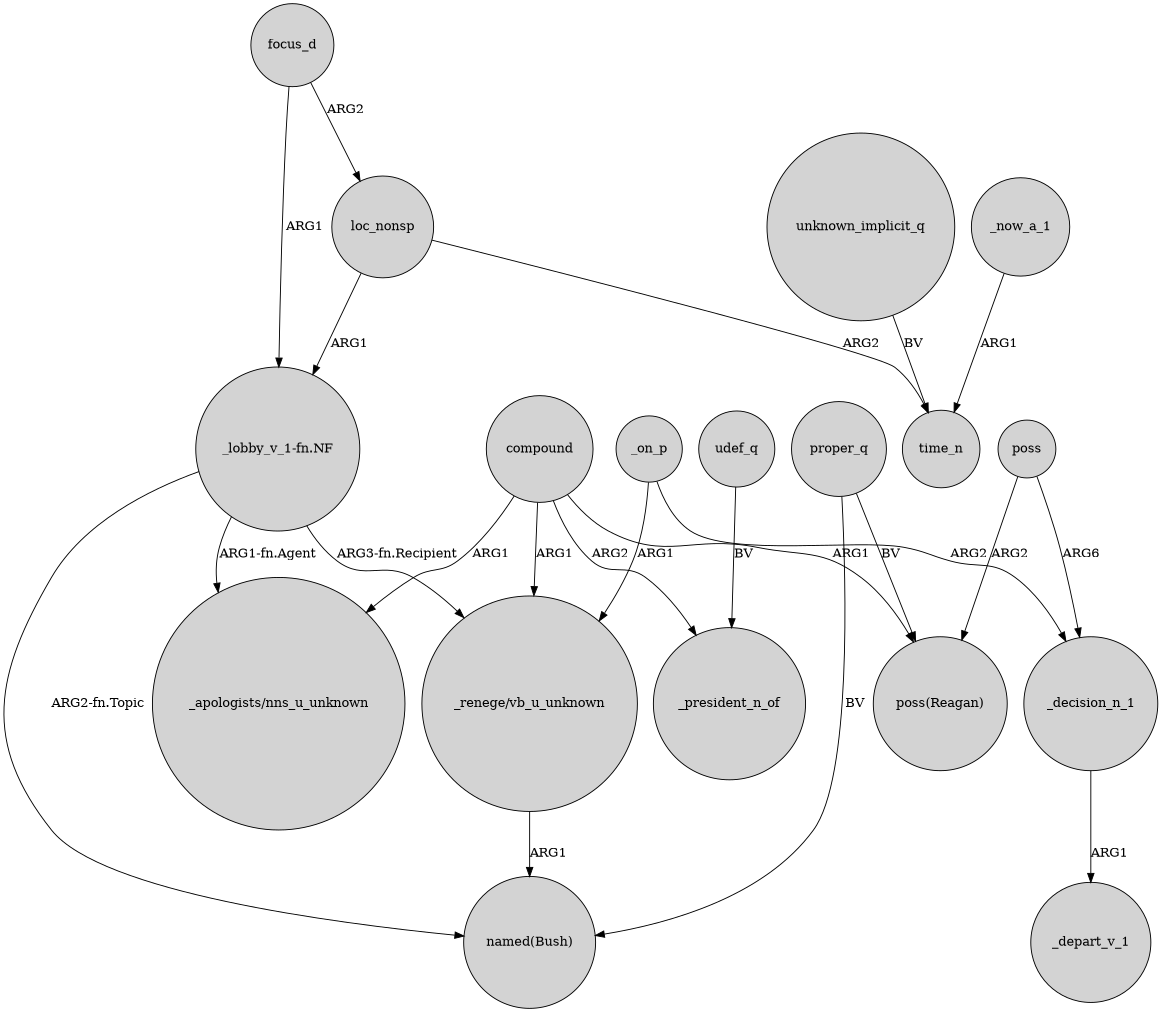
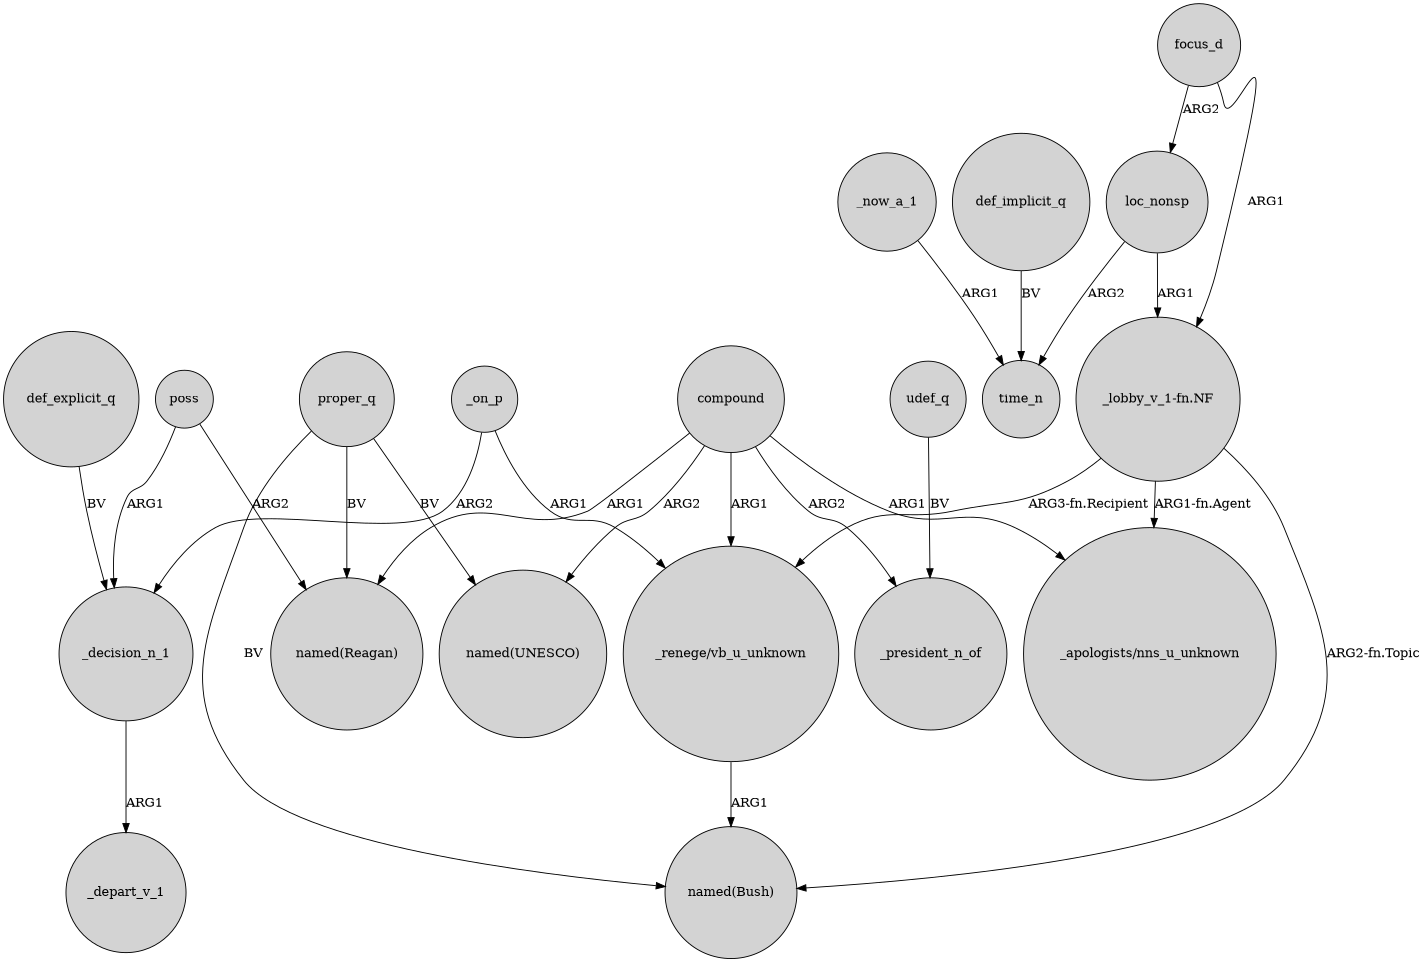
node "unknown_implicit_q": label "unknown_implicit_q" -> "def_implicit_q"
node "def_explicit_q": added
edge "poss" -> "_decision_n_1": label "ARG6" -> "ARG1"
node "named(UNESCO)": added
node "poss(Reagan)": label "poss(Reagan)" -> "named(Reagan)"
